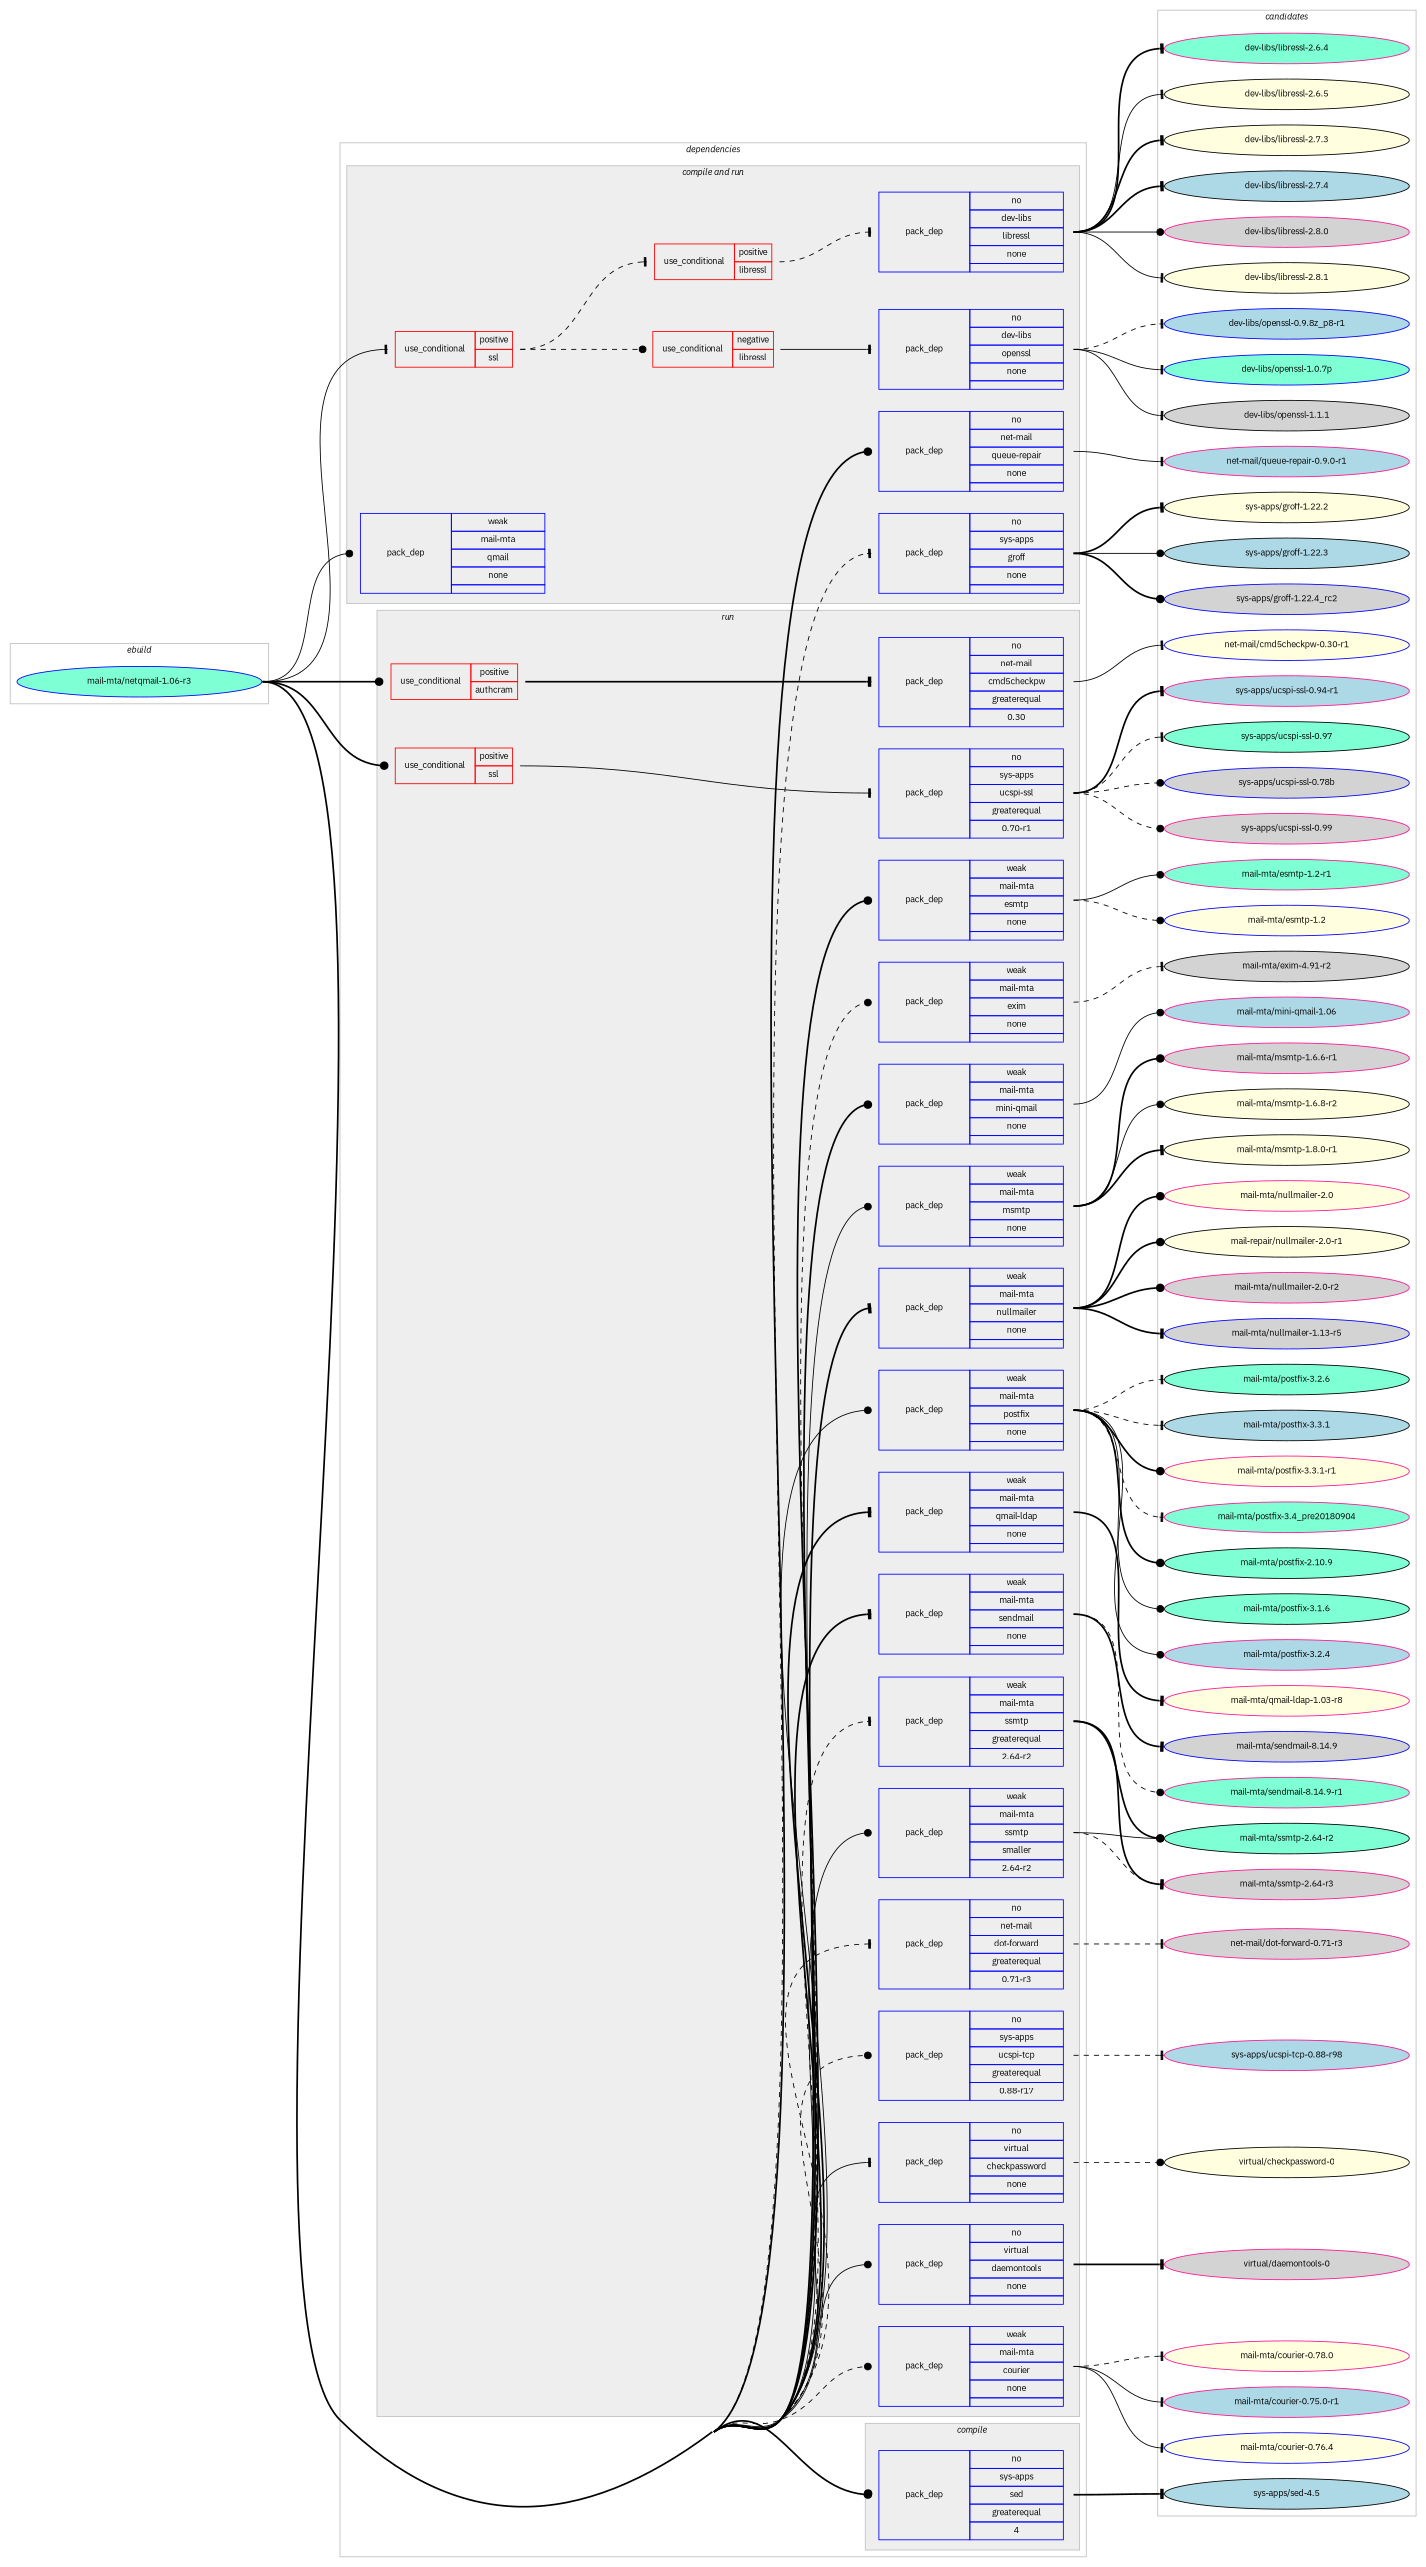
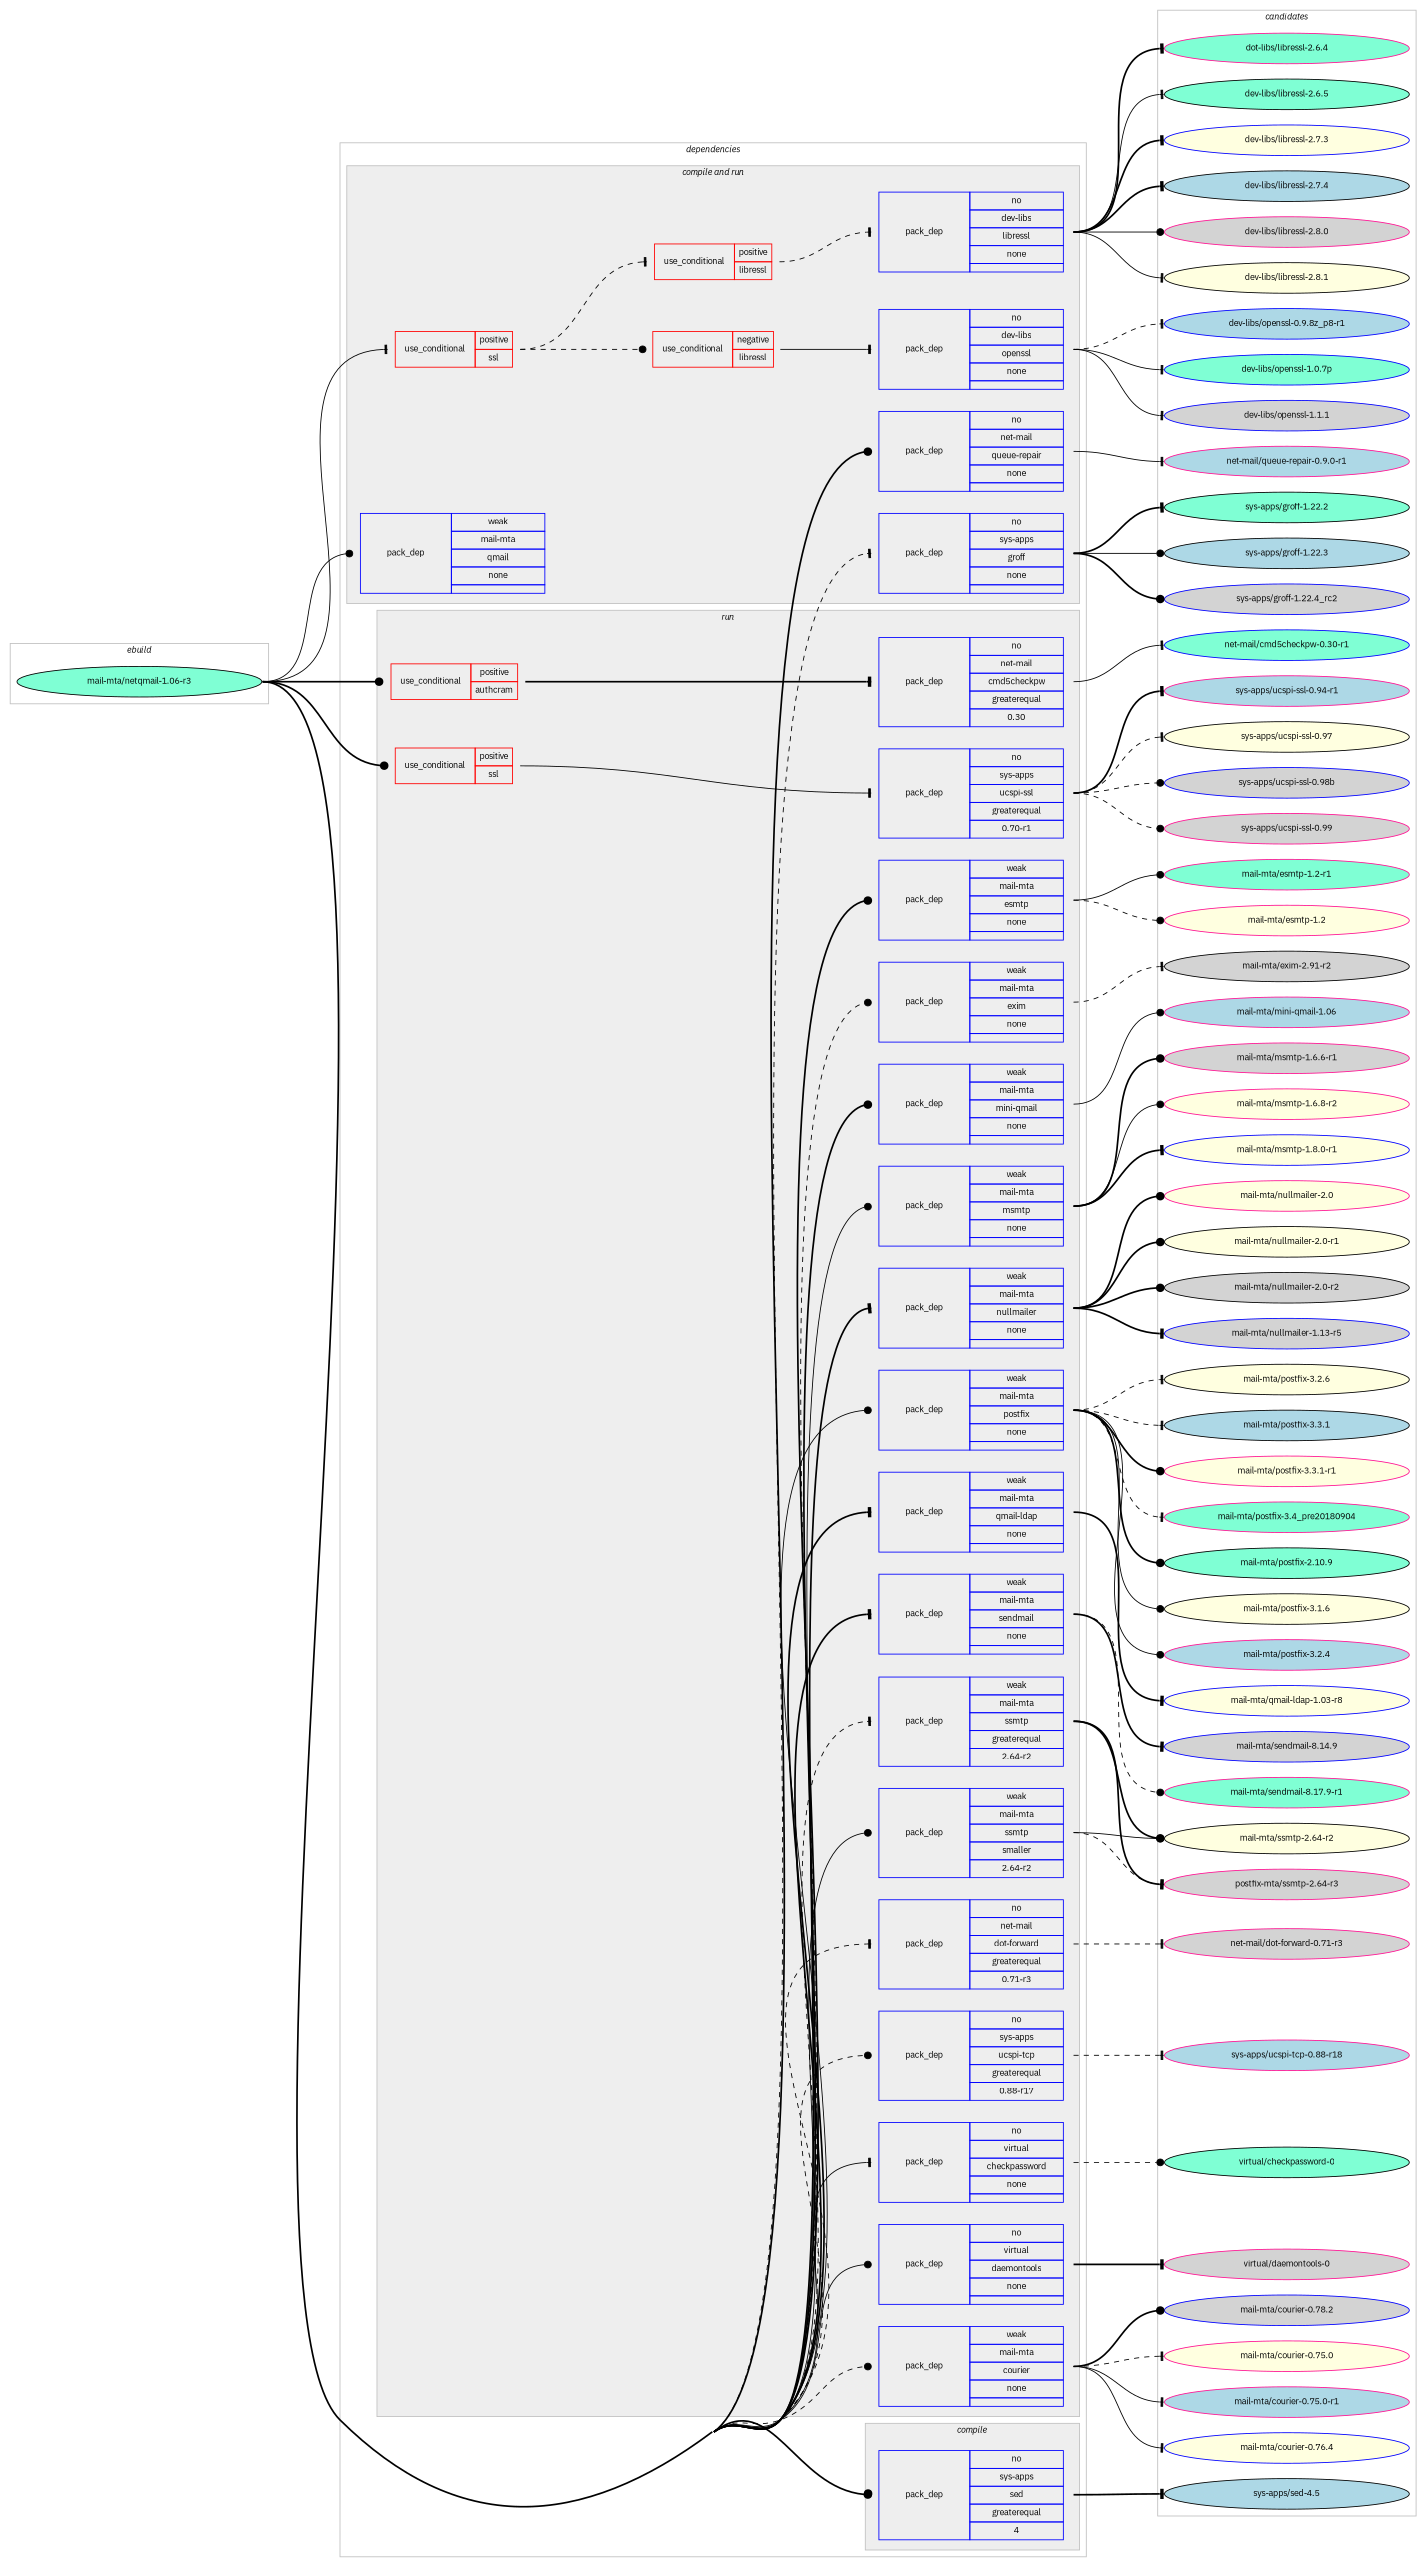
node "dev-libs/libressl-2.6.4": label "dev-libs/libressl-2.6.4" -> "dot-libs/libressl-2.6.4"
node "dev-libs/libressl-2.6.5": fillcolor lightyellow -> aquamarine
node "dev-libs/libressl-2.7.3": color black -> blue
node "dev-libs/openssl-1.1.1": color black -> blue
node "sys-apps/groff-1.22.2": fillcolor lightyellow -> aquamarine
node "net-mail/cmd5checkpw-0.30-r1": fillcolor lightyellow -> aquamarine
node "mail-mta/netqmail-1.06-r3": color blue -> black
node "sys-apps/ucspi-ssl-0.97": fillcolor aquamarine -> lightyellow
node "sys-apps/ucspi-ssl-0.78b": label "sys-apps/ucspi-ssl-0.78b" -> "sys-apps/ucspi-ssl-0.98b"
node "mail-mta/esmtp-1.2": color blue -> deeppink
node "mail-mta/exim-4.91-r2": label "mail-mta/exim-4.91-r2" -> "mail-mta/exim-2.91-r2"
node "mail-mta/msmtp-1.6.8-r2": color black -> deeppink
node "mail-mta/msmtp-1.8.0-r1": color black -> blue
node "mail-repair/nullmailer-2.0-r1": label "mail-repair/nullmailer-2.0-r1" -> "mail-mta/nullmailer-2.0-r1"
node "mail-mta/nullmailer-2.0-r2": color deeppink -> black
node "mail-mta/postfix-3.2.6": fillcolor aquamarine -> lightyellow
node "mail-mta/postfix-3.1.6": fillcolor aquamarine -> lightyellow
node "mail-mta/qmail-ldap-1.03-r8": color deeppink -> blue
node "mail-mta/sendmail-8.14.9-r1": label "mail-mta/sendmail-8.14.9-r1" -> "mail-mta/sendmail-8.17.9-r1"
node "mail-mta/ssmtp-2.64-r2": fillcolor aquamarine -> lightyellow
node "mail-mta/ssmtp-2.64-r3": label "mail-mta/ssmtp-2.64-r3" -> "postfix-mta/ssmtp-2.64-r3"
node "sys-apps/ucspi-tcp-0.88-r98": label "sys-apps/ucspi-tcp-0.88-r98" -> "sys-apps/ucspi-tcp-0.88-r18"
node "virtual/checkpassword-0": fillcolor lightyellow -> aquamarine
node "mail-mta/courier-0.78.2": added
node "mail-mta/courier-0.78.0": label "mail-mta/courier-0.78.0" -> "mail-mta/courier-0.75.0"
